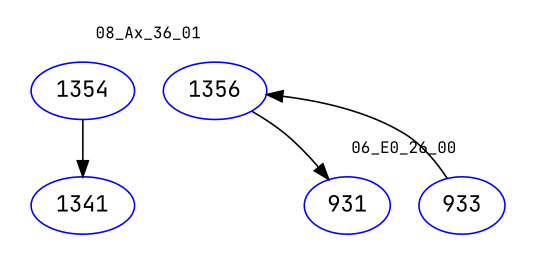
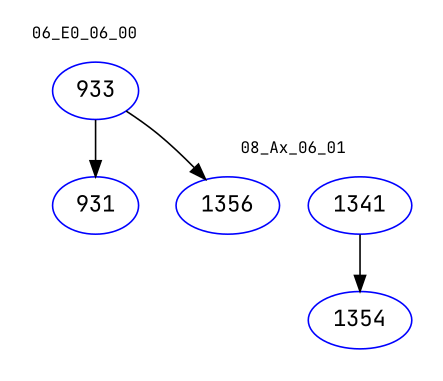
cluster "08_Ax_36_01": label "08_Ax_36_01" -> "08_Ax_06_01"
edge "1354" -> "1341": reversed
edge "1356" -> "931": now "933" -> "931"
cluster "06_E0_26_00": label "06_E0_26_00" -> "06_E0_06_00"
